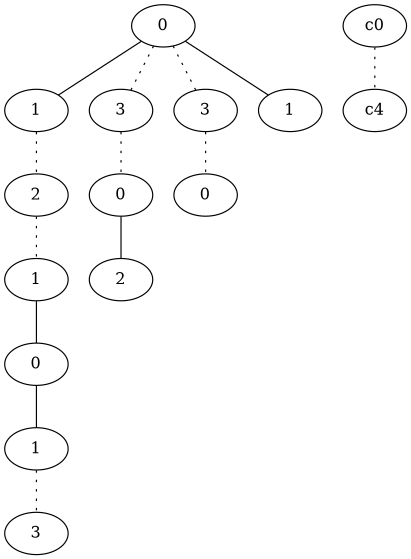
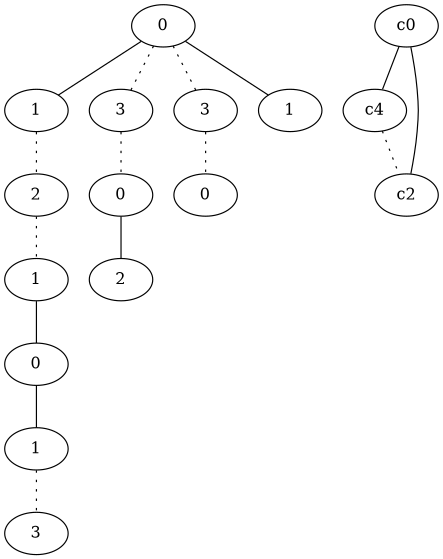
edge "c0" -- "c4": style dotted -> solid
node "c2": added
